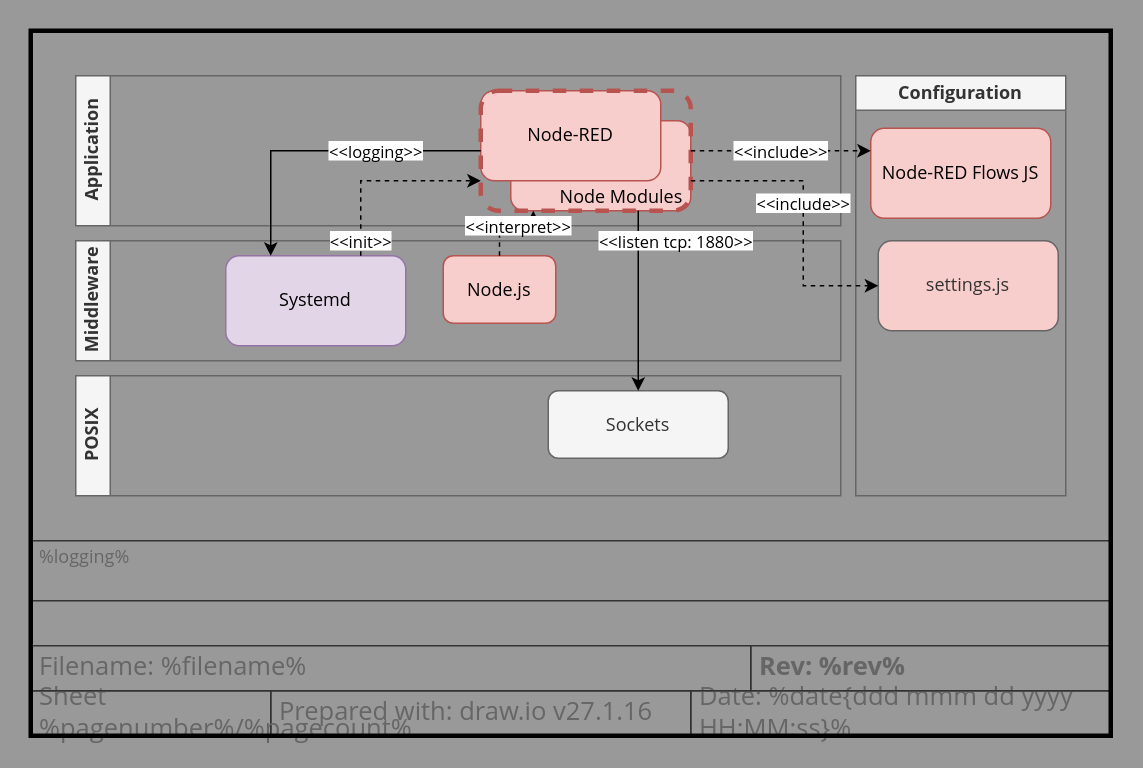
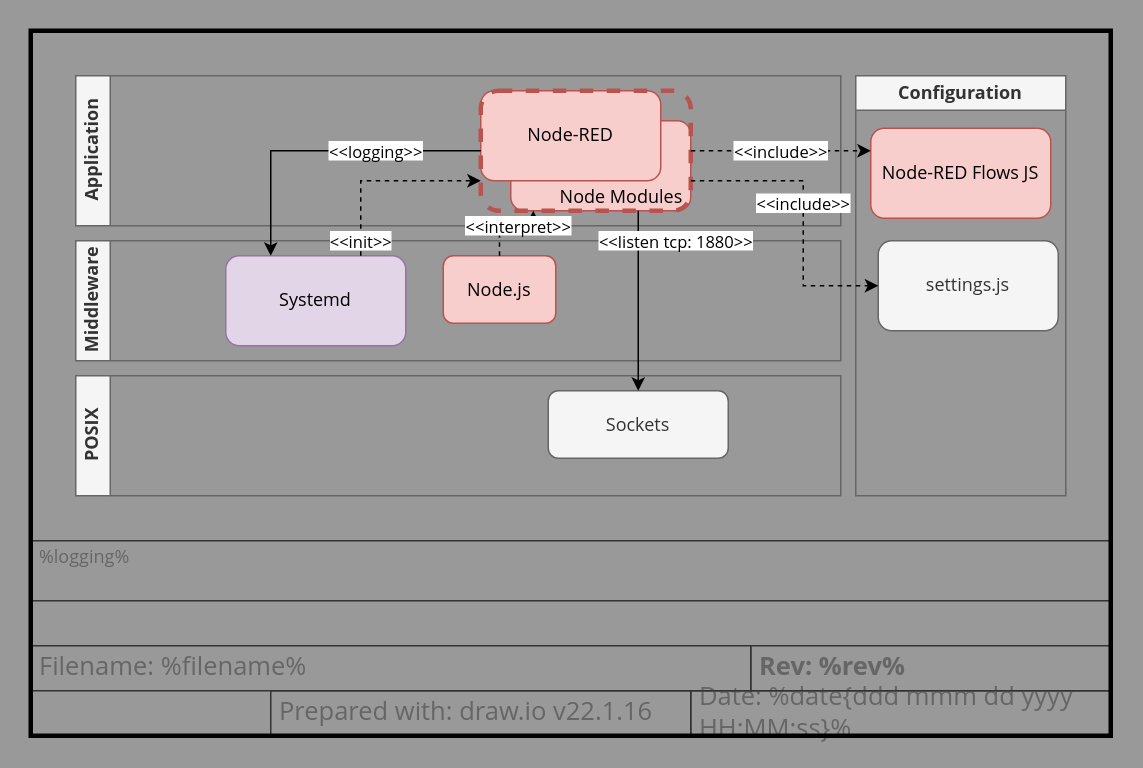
node "settings.js": fillcolor #f8cecc -> #f5f5f5
node "Prepared with: draw.io v27.1.16": label "Prepared with: draw.io v27.1.16" -> "Prepared with: draw.io v22.1.16"
node "Sheet %pagenumber%/%pagecount%": removed
